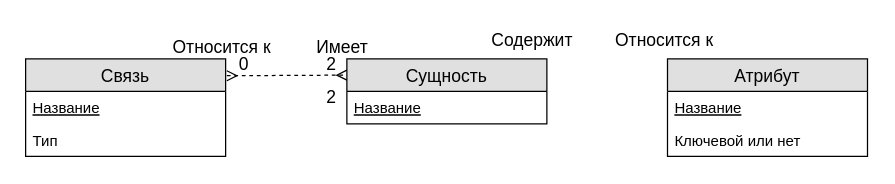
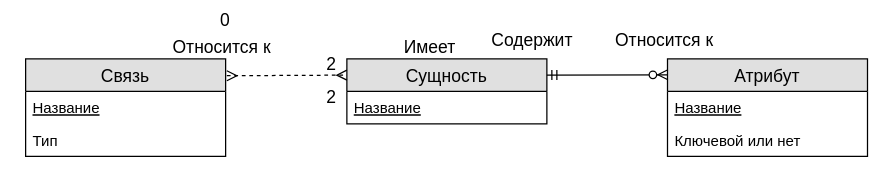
node "Имеет": moved (347, 41) -> (434, 41)
node "0": moved (248, 59) -> (229, 15)
edge "Сущность" -- "Атрибут": added
